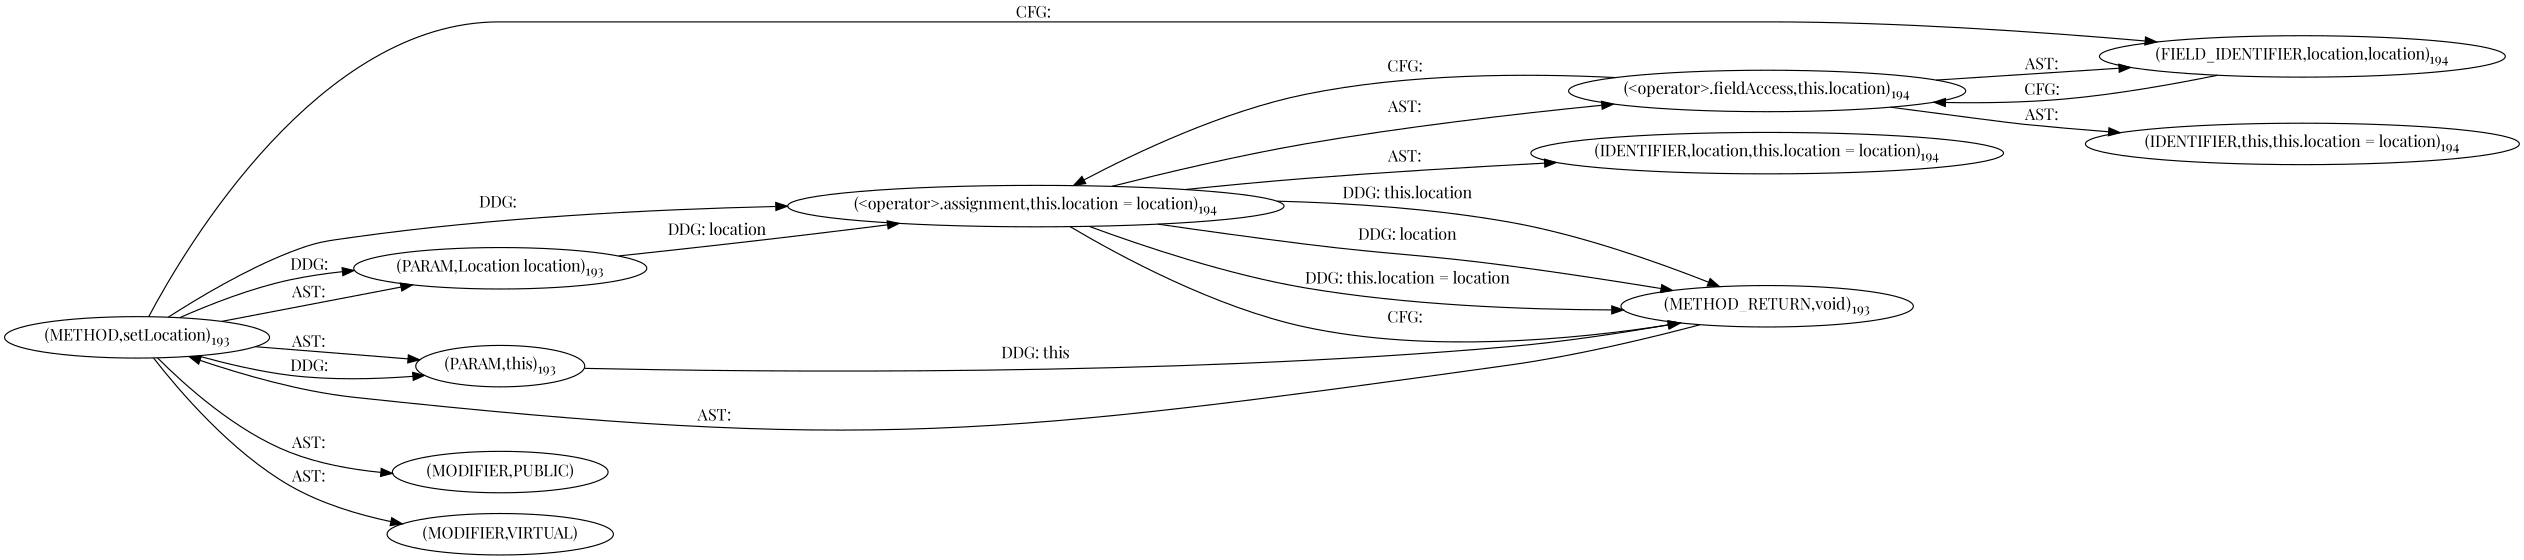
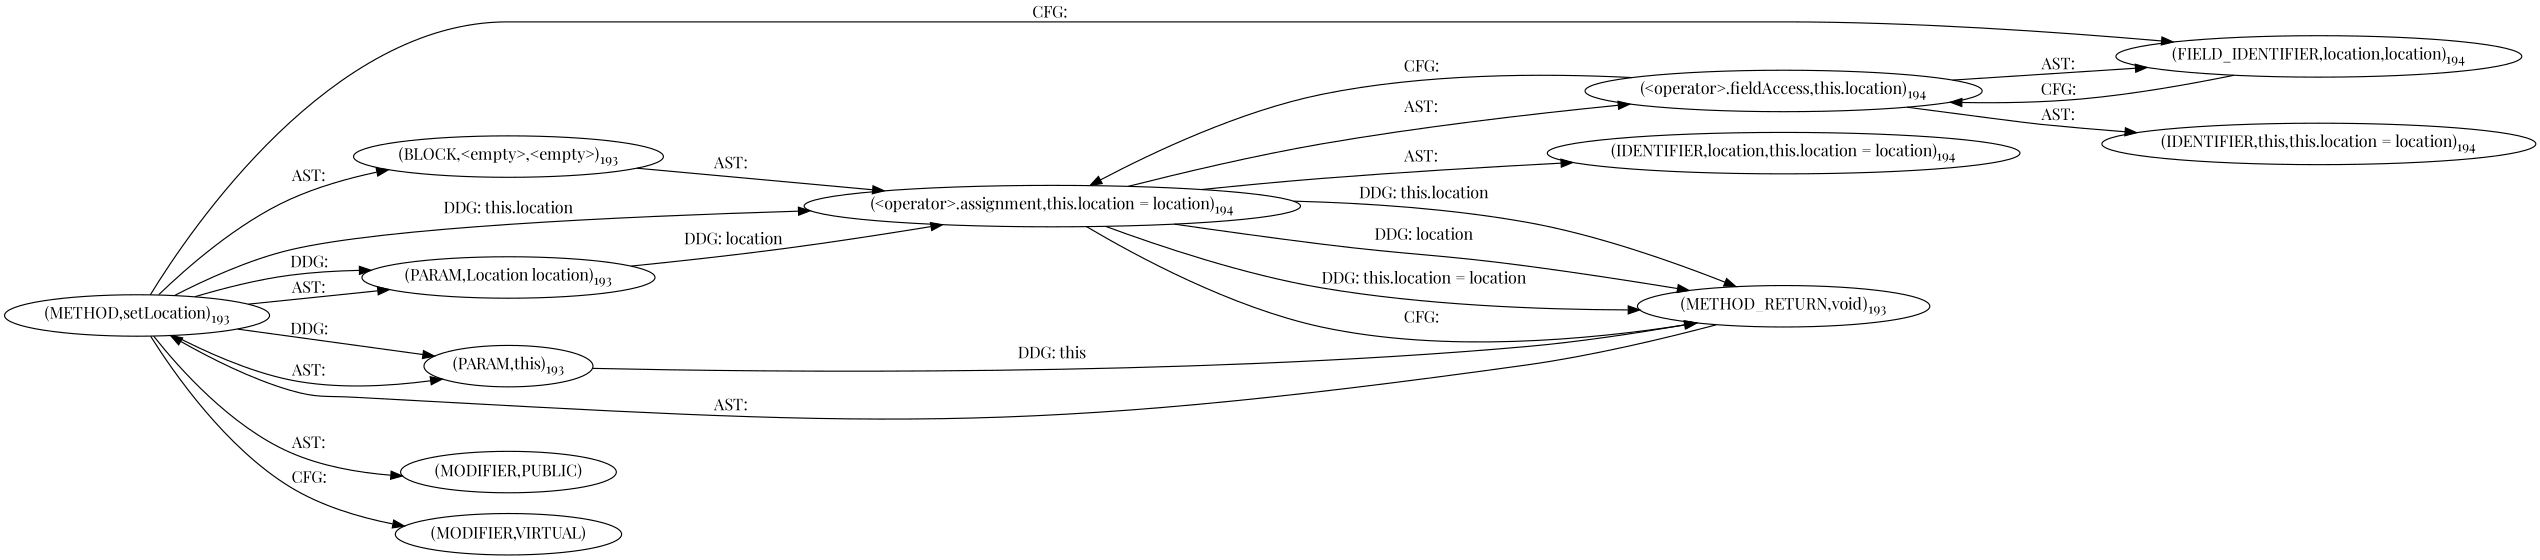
node "(BLOCK,<empty>,<empty>)": added
edge "(METHOD,setLocation)" -> "(<operator>.assignment,this.location = location)": label "DDG: " -> "DDG: this.location"
edge "(METHOD,setLocation)" -> "(MODIFIER,VIRTUAL)": label "AST: " -> "CFG: "
